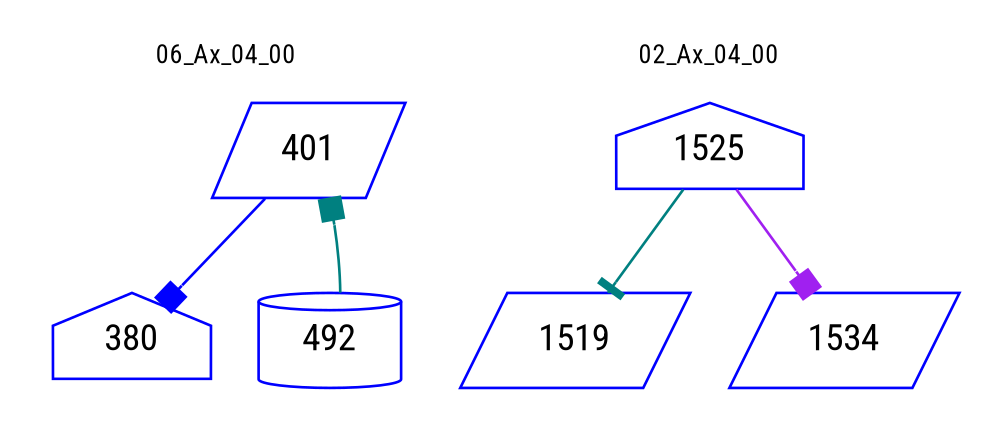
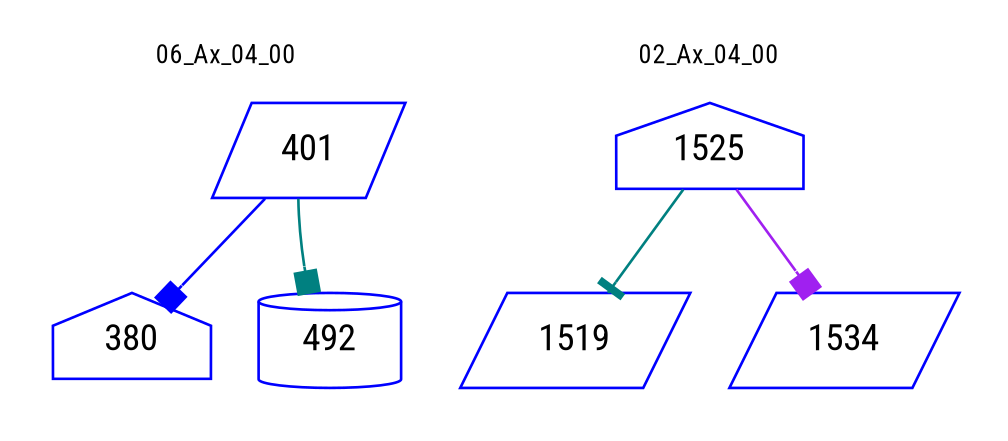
edge "492" -> "401": reversed
